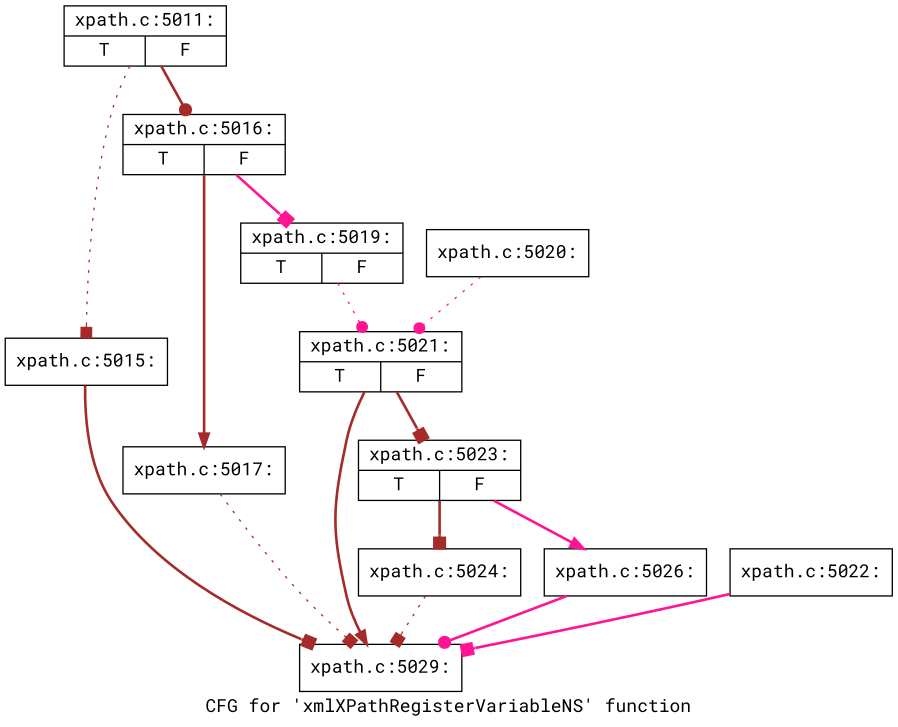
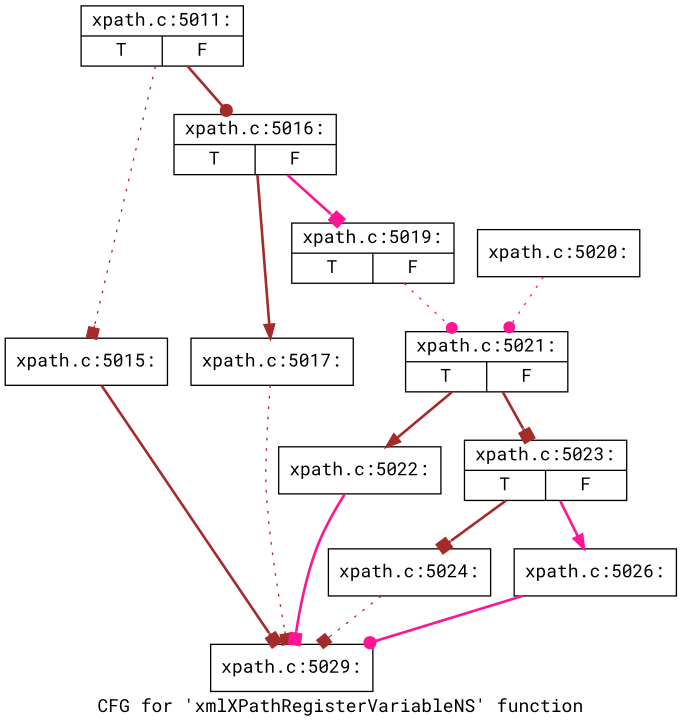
edge "xpath.c:5021:" -> "xpath.c:5029:": now "xpath.c:5021:" -> "xpath.c:5022:"
